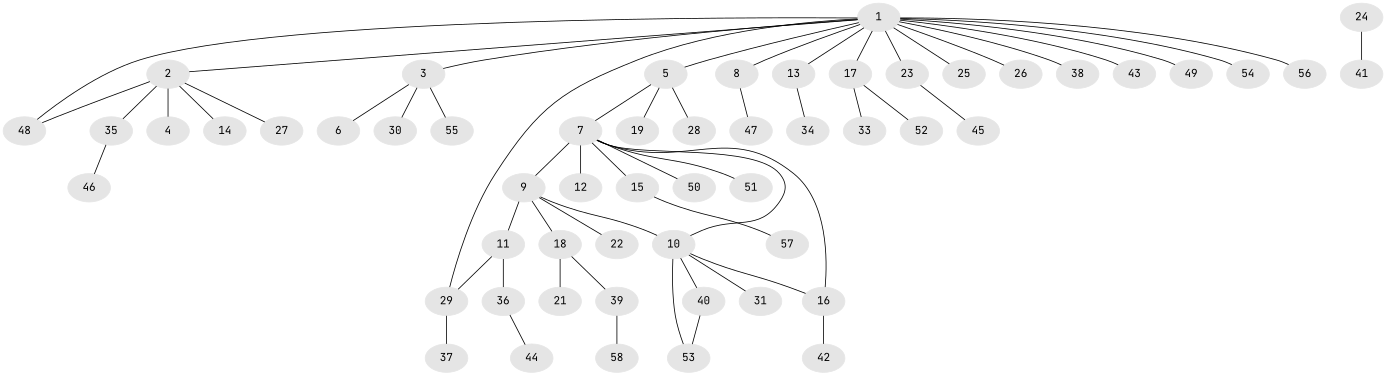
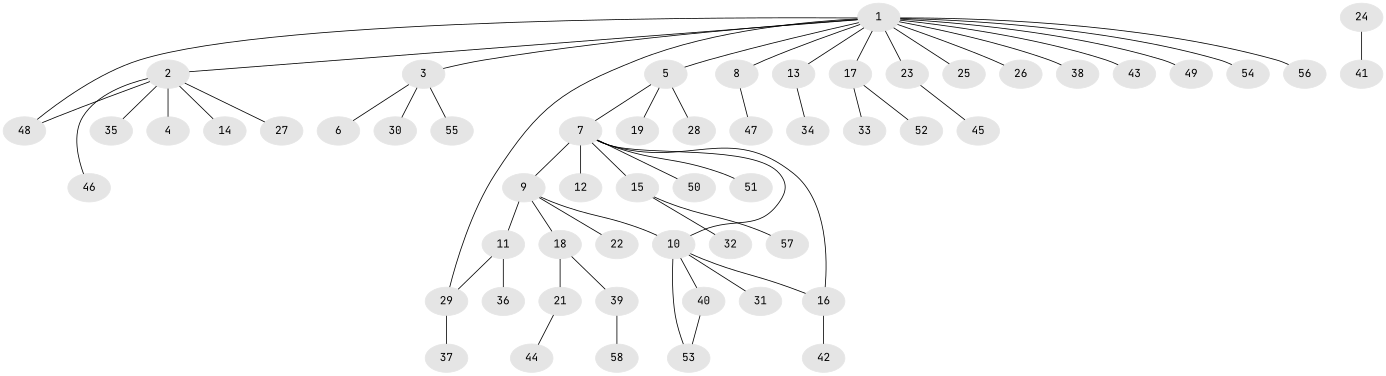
edge "35" -- "46": now "2" -- "46"
node "32": added
edge "36" -- "44": now "21" -- "44"
